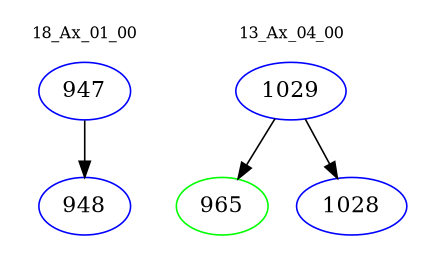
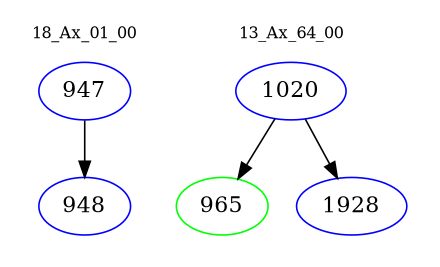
cluster "13_Ax_04_00": label "13_Ax_04_00" -> "13_Ax_64_00"
node "1029": label "1029" -> "1020"
node "1028": label "1028" -> "1928"
